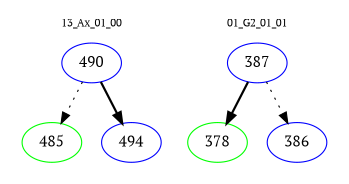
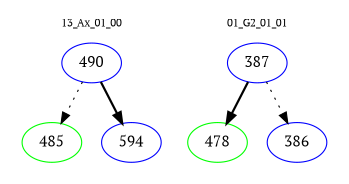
node "494": label "494" -> "594"
node "378": label "378" -> "478"
